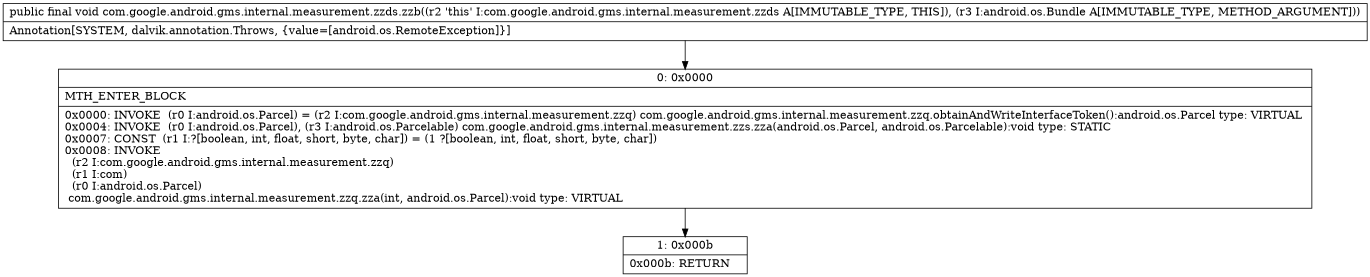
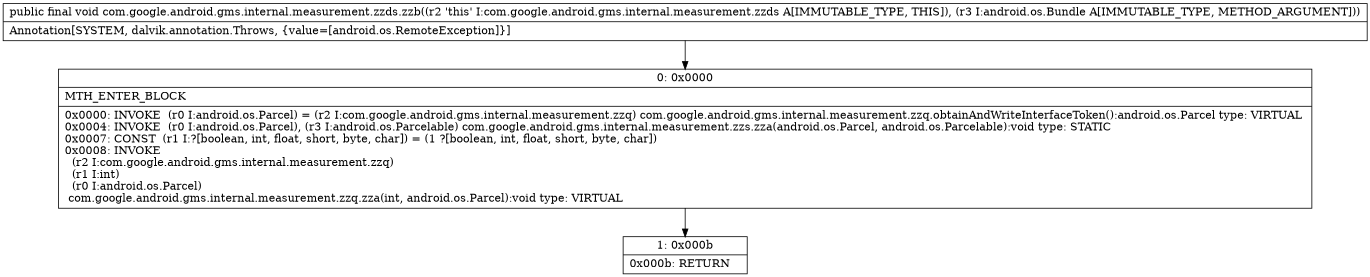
node "0: 0x0000": text "(r1 I:com)" -> "(r1 I:int)"
